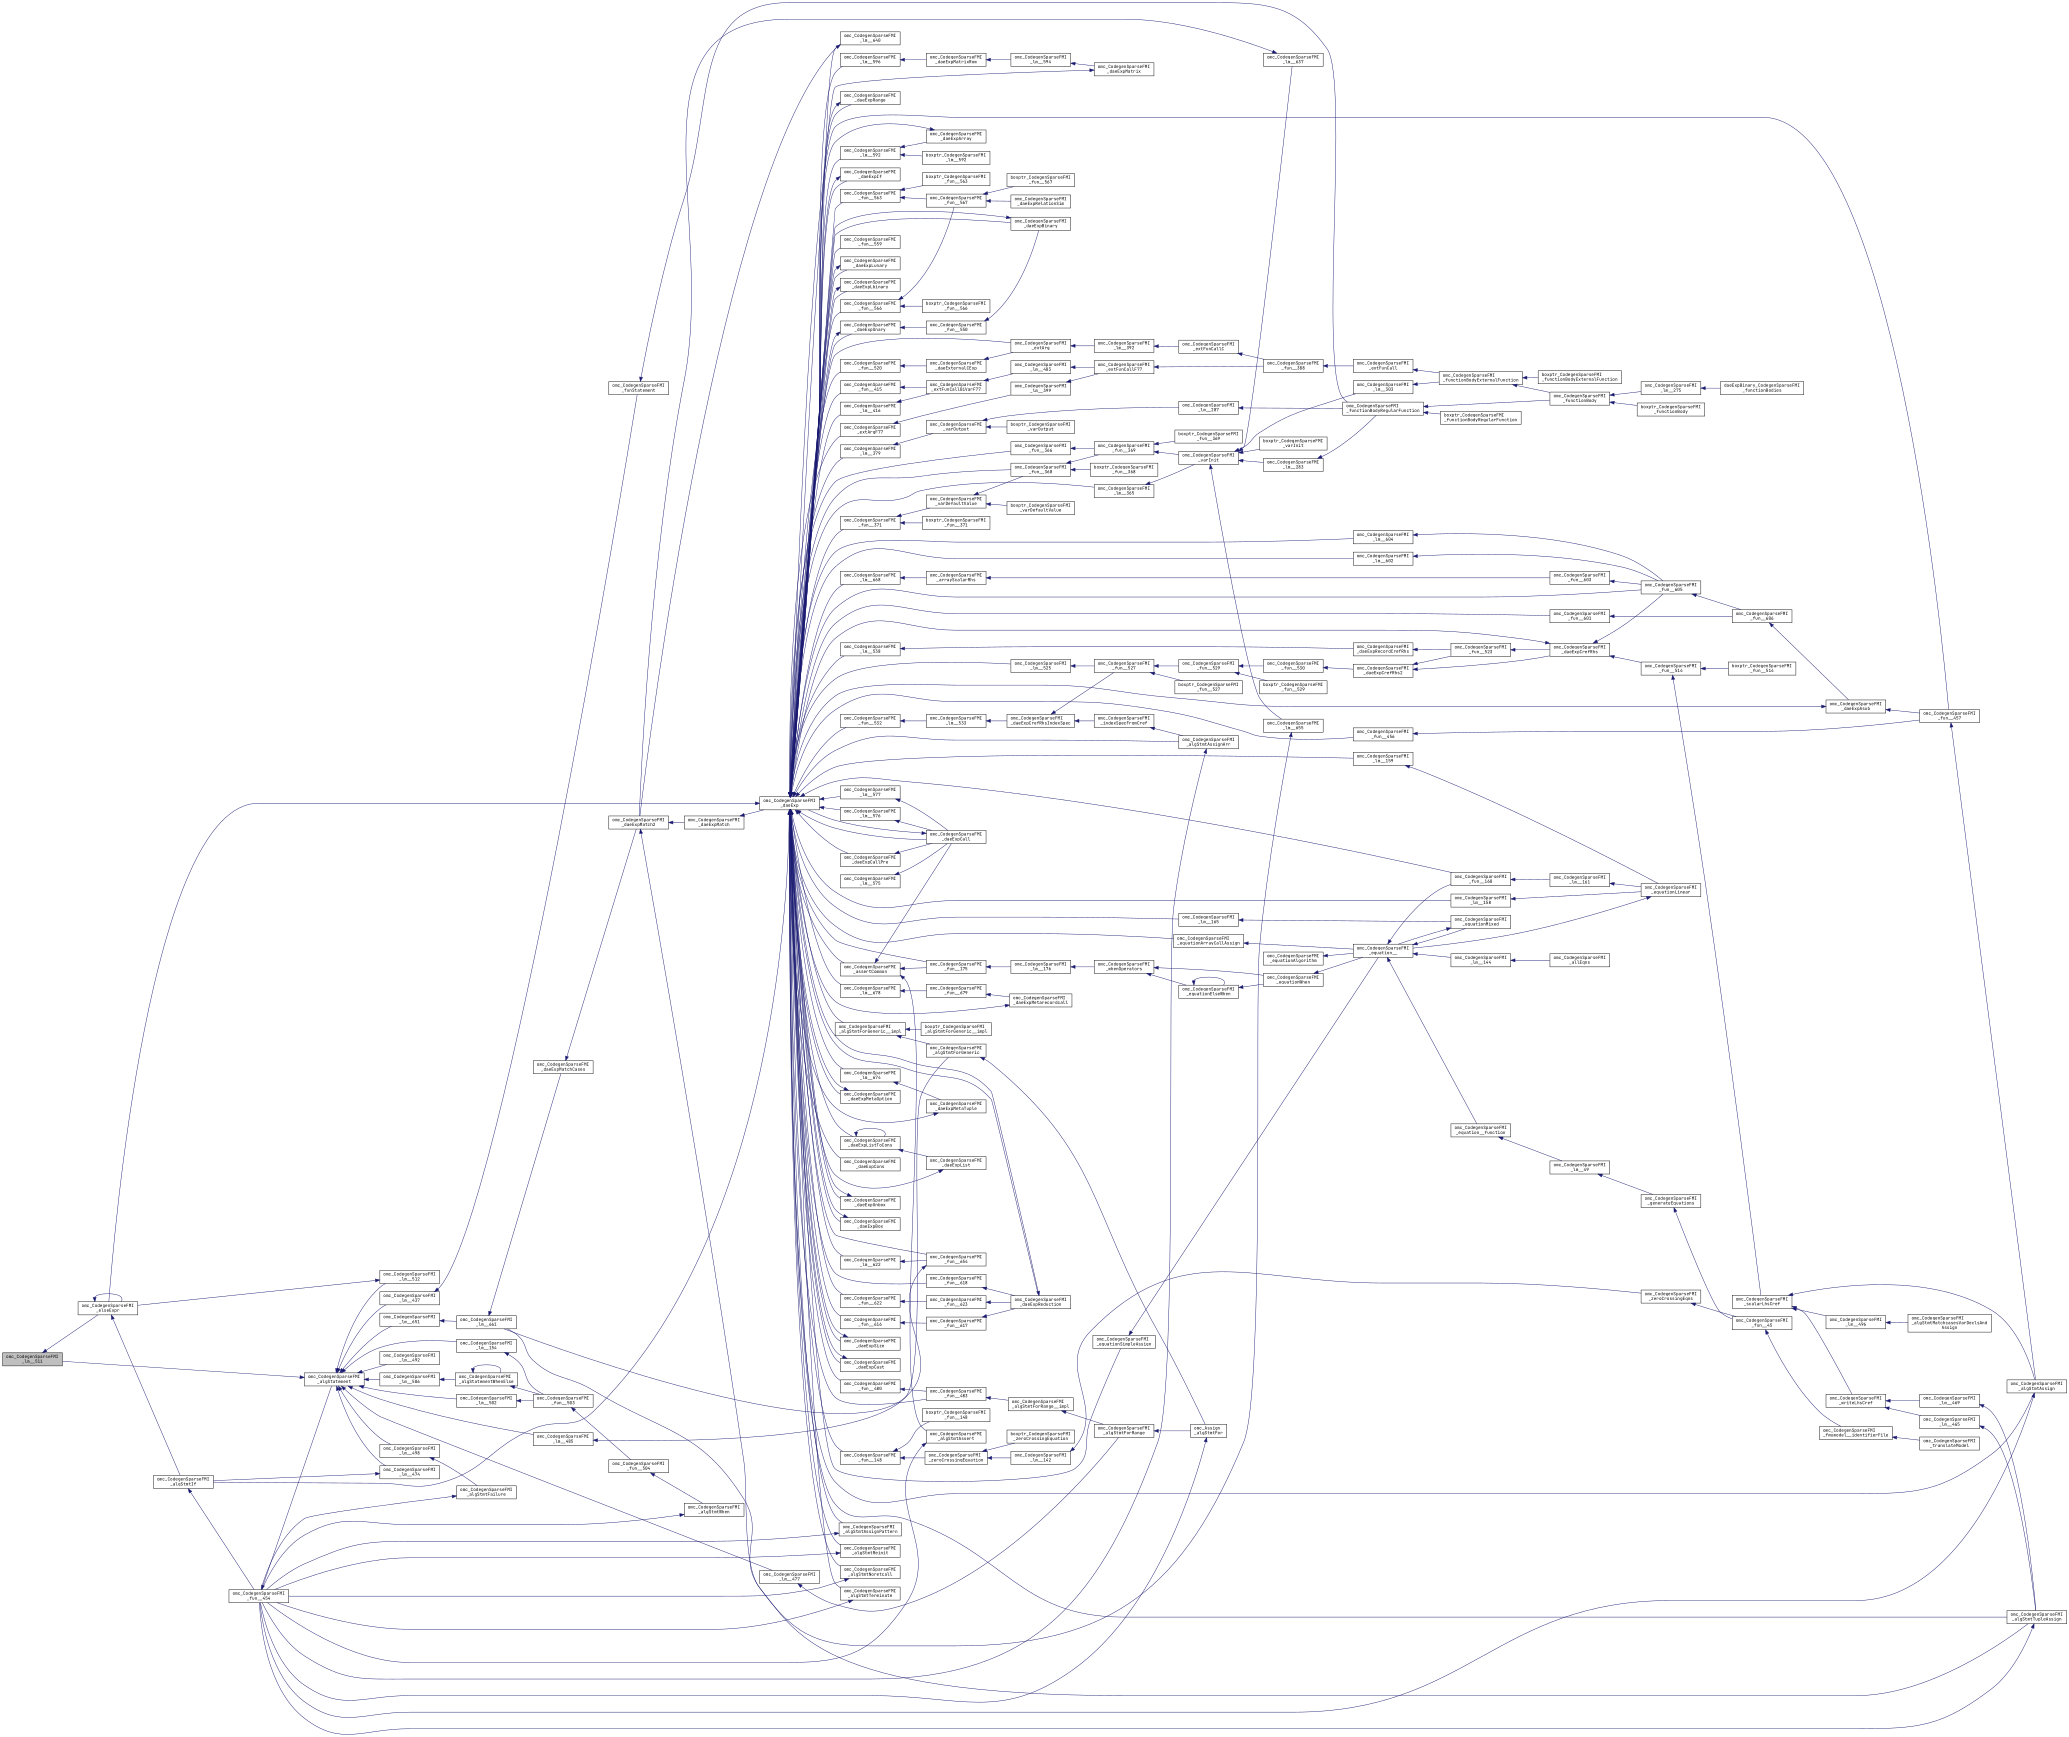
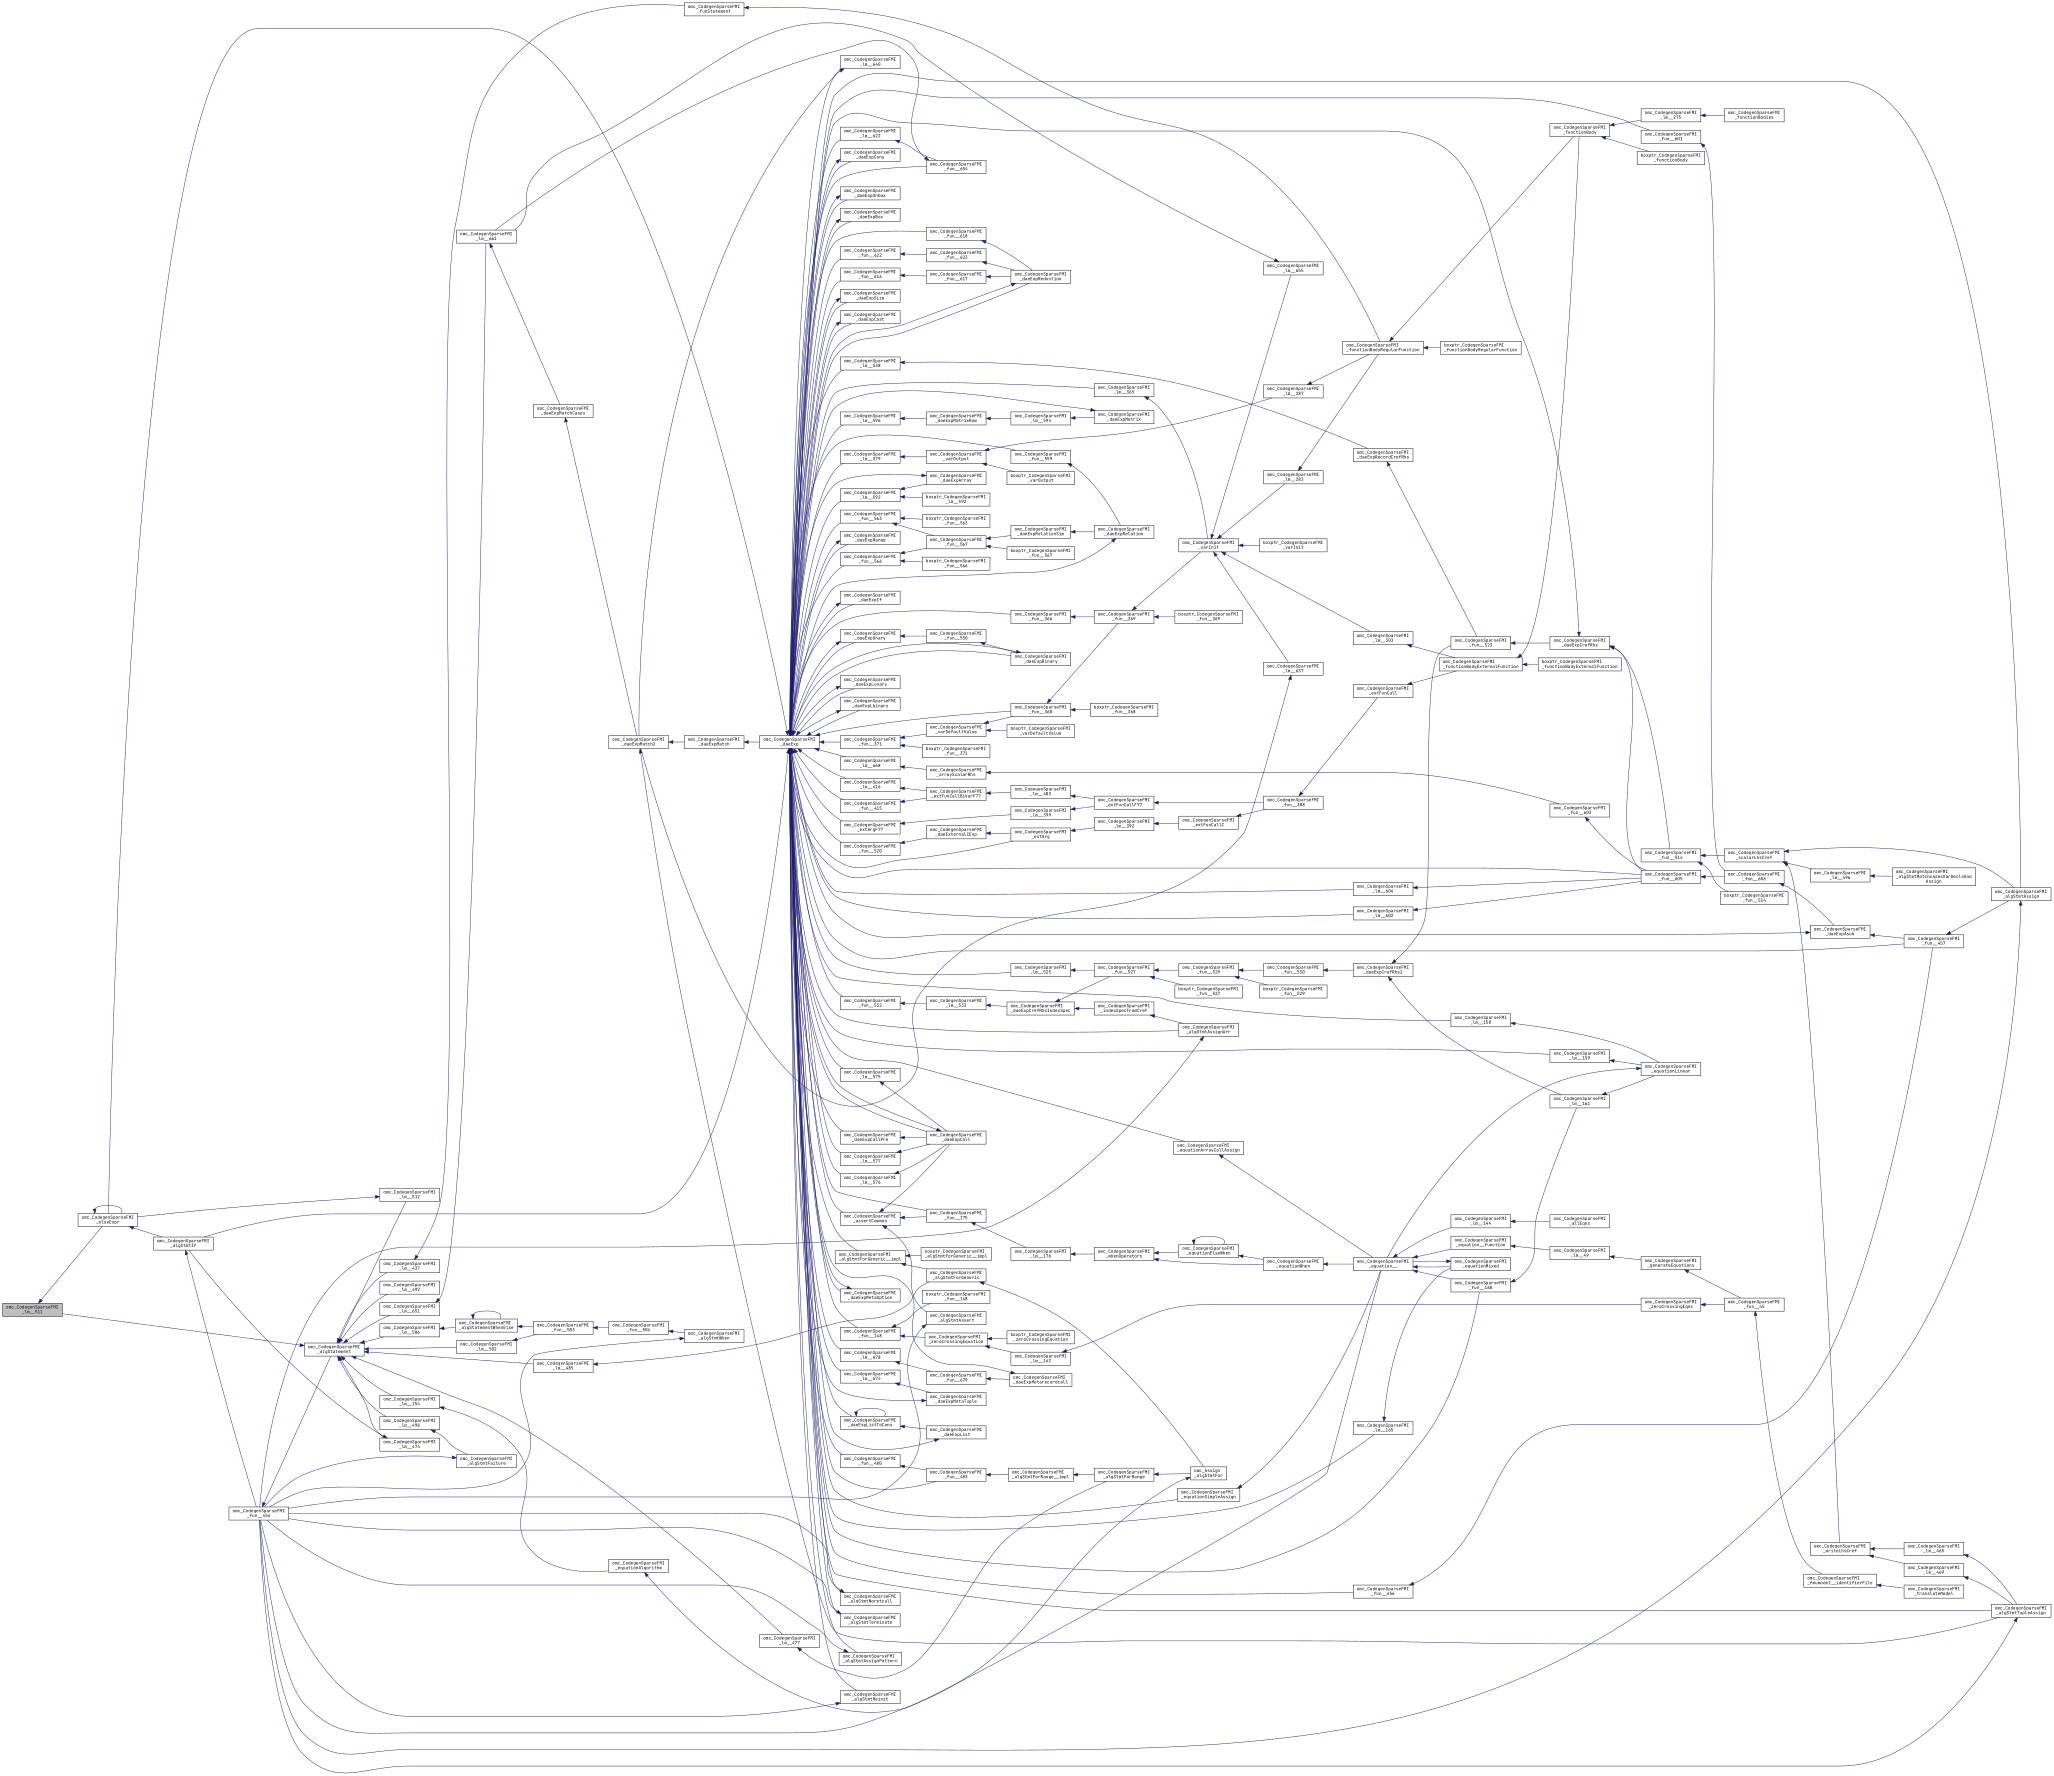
node "daeExpBinary_CodegenSparseFMI _functionBodies": label "daeExpBinary_CodegenSparseFMI _functionBodies" -> "omc_CodegenSparseFMI _functionBodies"
edge "omc_CodegenSparseFMI _daeExp" -> "omc_CodegenSparseFMI _daeExpCons": added
node "omc_CodegenSparseFMI _daeExpRelation": added
edge "omc_CodegenSparseFMI _daeExpCrefRhs" -> "omc_CodegenSparseFMI _daeExpCrefRhs2": now "omc_CodegenSparseFMI _lm__161" -> "omc_CodegenSparseFMI _daeExpCrefRhs2"
edge "omc_CodegenSparseFMI _lm__575" -> "omc_CodegenSparseFMI _daeExp": added
edge "omc_CodegenSparseFMI _fun__503" -> "omc_CodegenSparseFMI _lm__154": now "omc_CodegenSparseFMI _equationAlgorithm" -> "omc_CodegenSparseFMI _lm__154"
